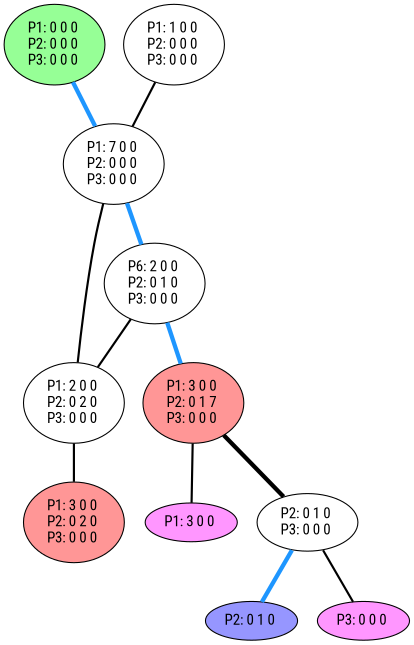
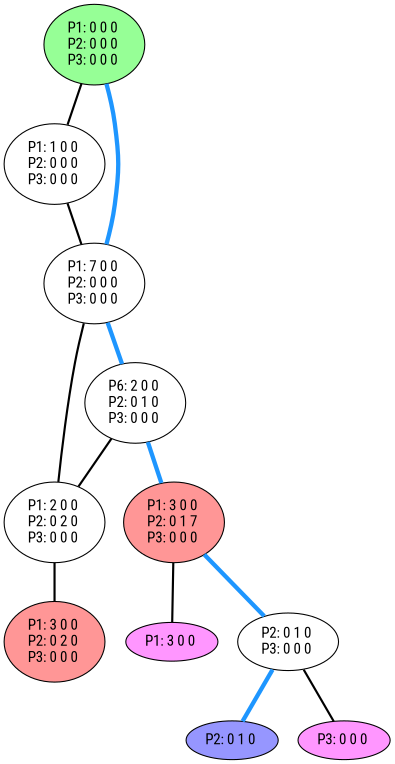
edge "P1: 0 0 0 P2: 0 0 0 P3: 0 0 0" -- "P1: 1 0 0 P2: 0 0 0 P3: 0 0 0": added
edge "P1: 3 0 0 P2: 0 1 7 P3: 0 0 0" -- "P2: 0 1 0 P3: 0 0 0": color black -> #1e96ff
